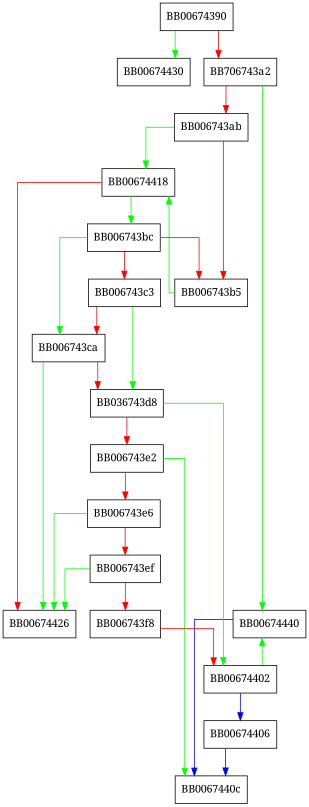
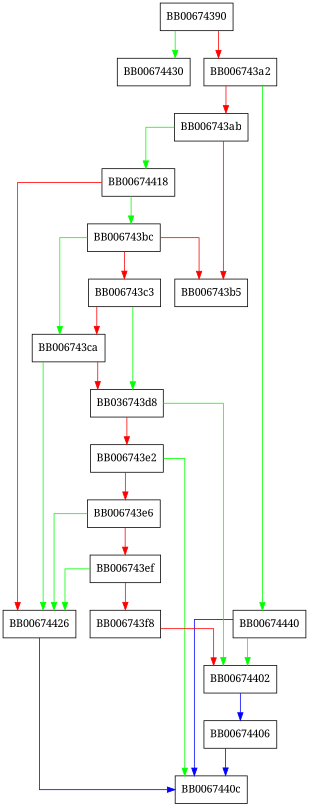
node "BB706743a2": label "BB706743a2" -> "BB006743a2"
edge "BB006743b5" -> "BB00674418": removed
edge "BB00674402" -> "BB00674440": reversed
edge "BB00674426" -> "BB0067440c": added
